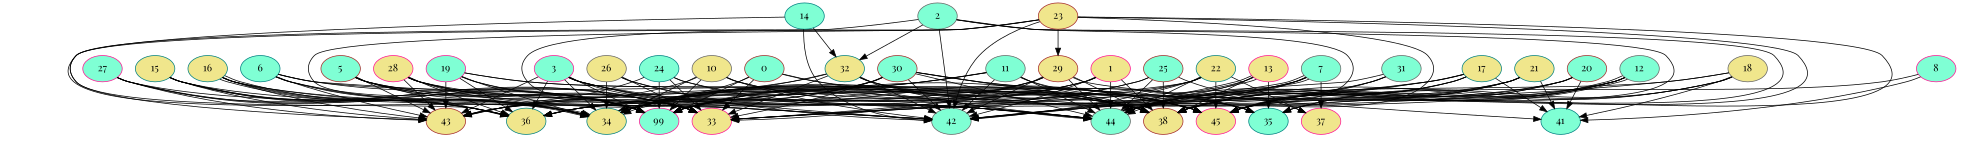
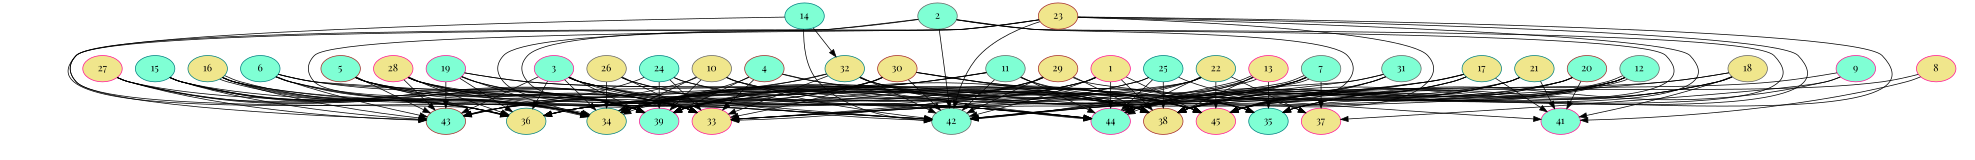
edge "23" -> "29": now "23" -> "38"
edge "2" -> "32": now "2" -> "33"
node "27": fillcolor aquamarine -> khaki
node "15": fillcolor khaki -> aquamarine
node "0": label "0" -> "4"
node "30": fillcolor aquamarine -> khaki
node "25": color brown -> teal
node "9": added
node "8": fillcolor aquamarine -> khaki
edge "29" -> "44": removed
edge "1" -> "45": added
edge "30" -> "44": removed
edge "31" -> "36": added
edge "21" -> "43": removed
node "43": fillcolor khaki -> aquamarine
node "99": label "99" -> "39"
node "44": color gray40 -> deeppink
node "41": color teal -> deeppink
